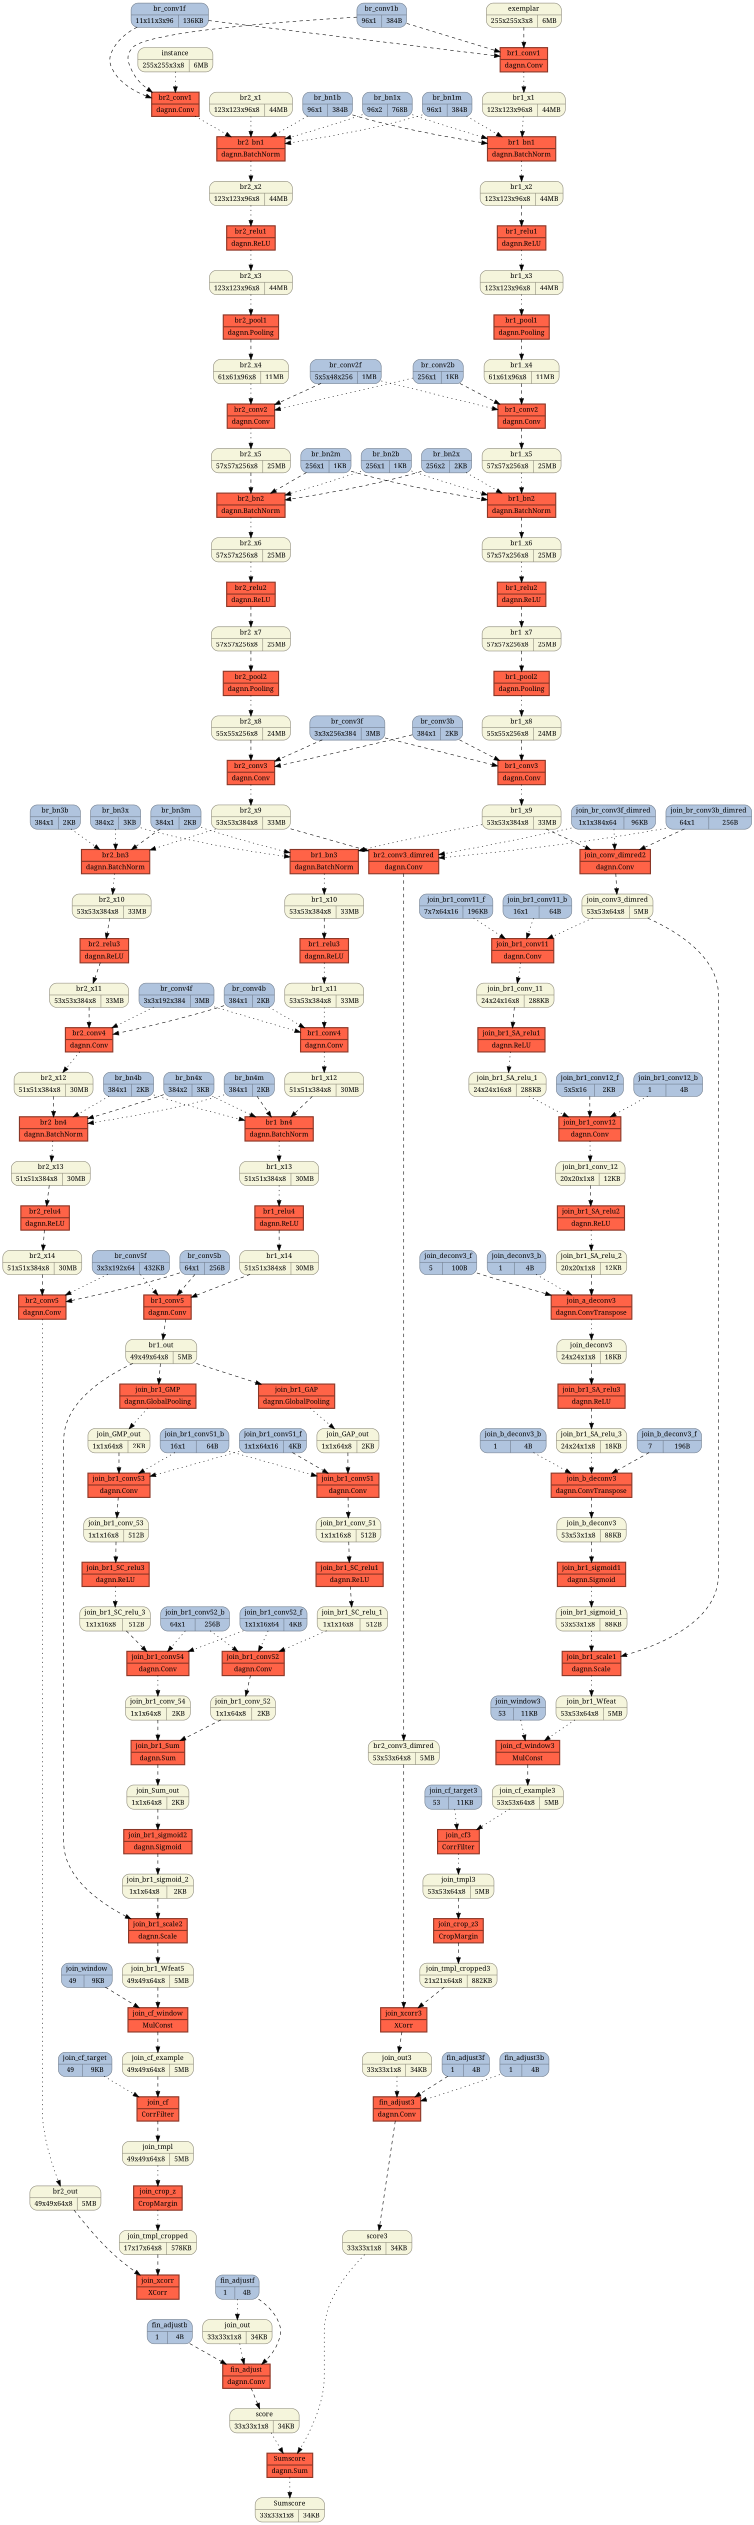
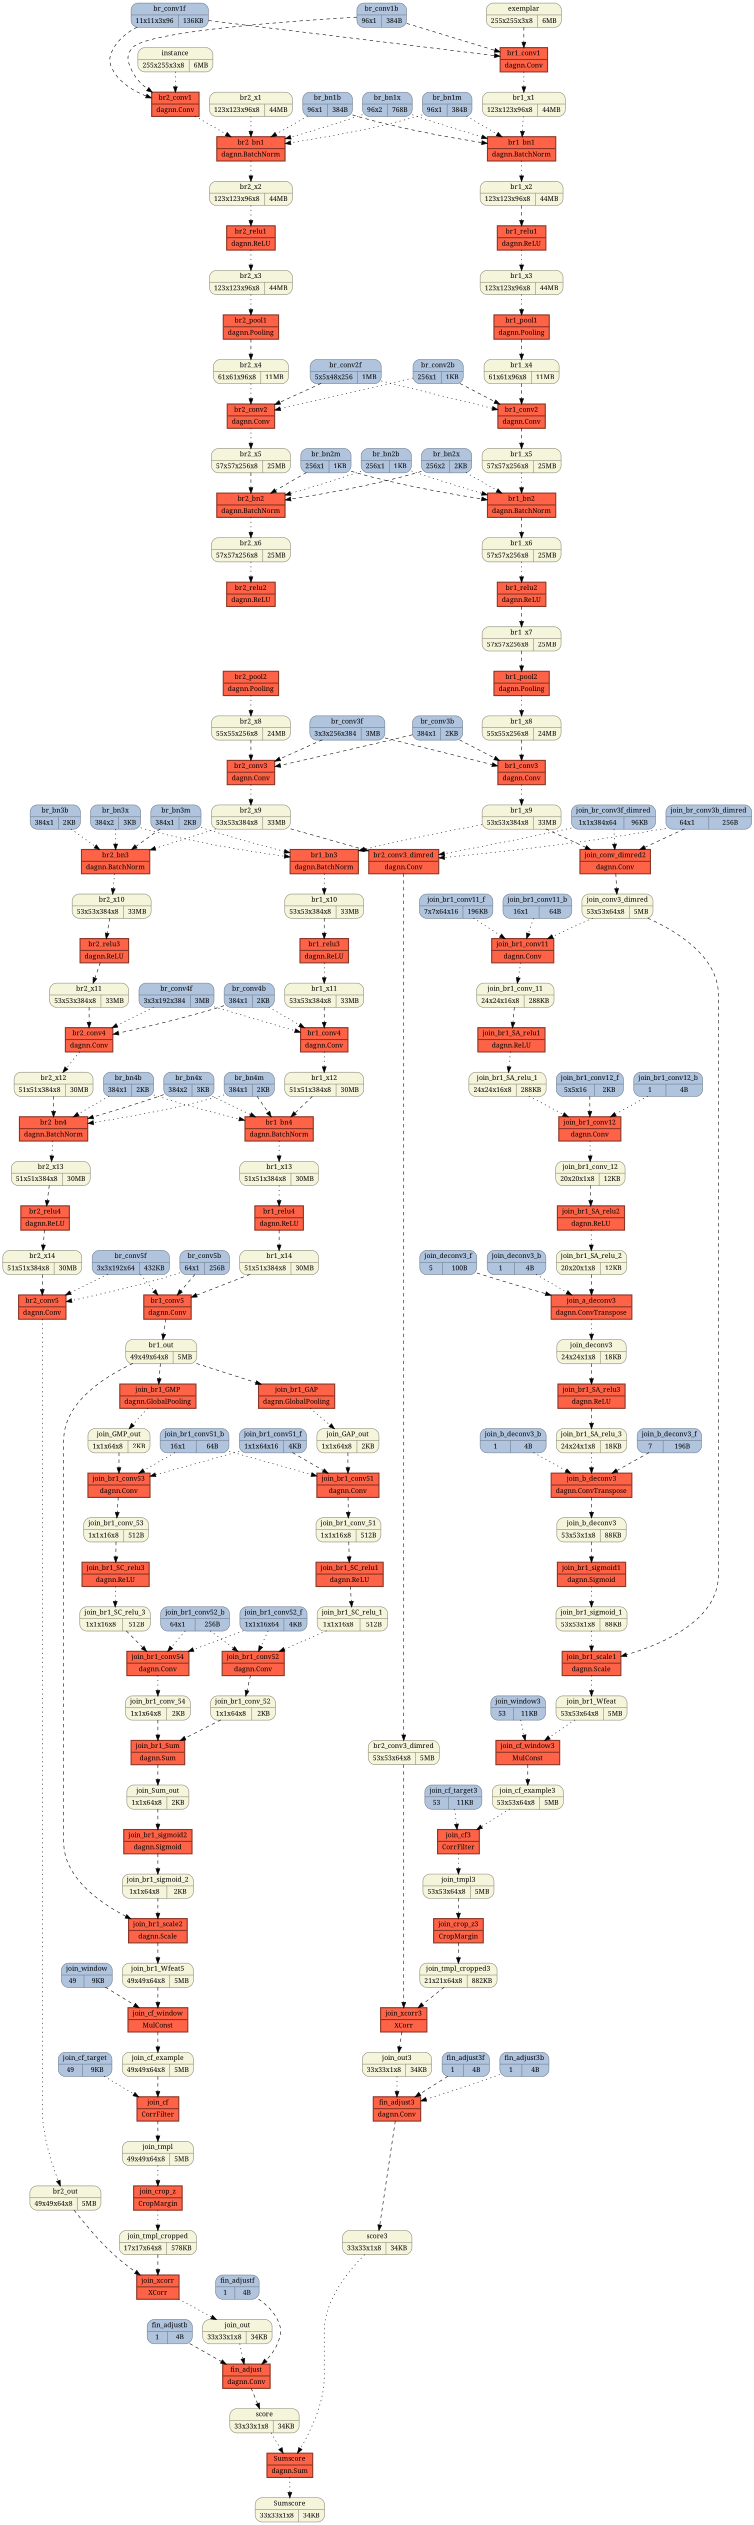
node "br2_x7": removed
edge "br1_x11" -> "br1_conv4": style dotted -> dashed
edge "br_conv5b" -> "br2_conv5": style dashed -> dotted
edge "fin_adjustf" -> "join_out": now "join_xcorr" -> "join_out"
